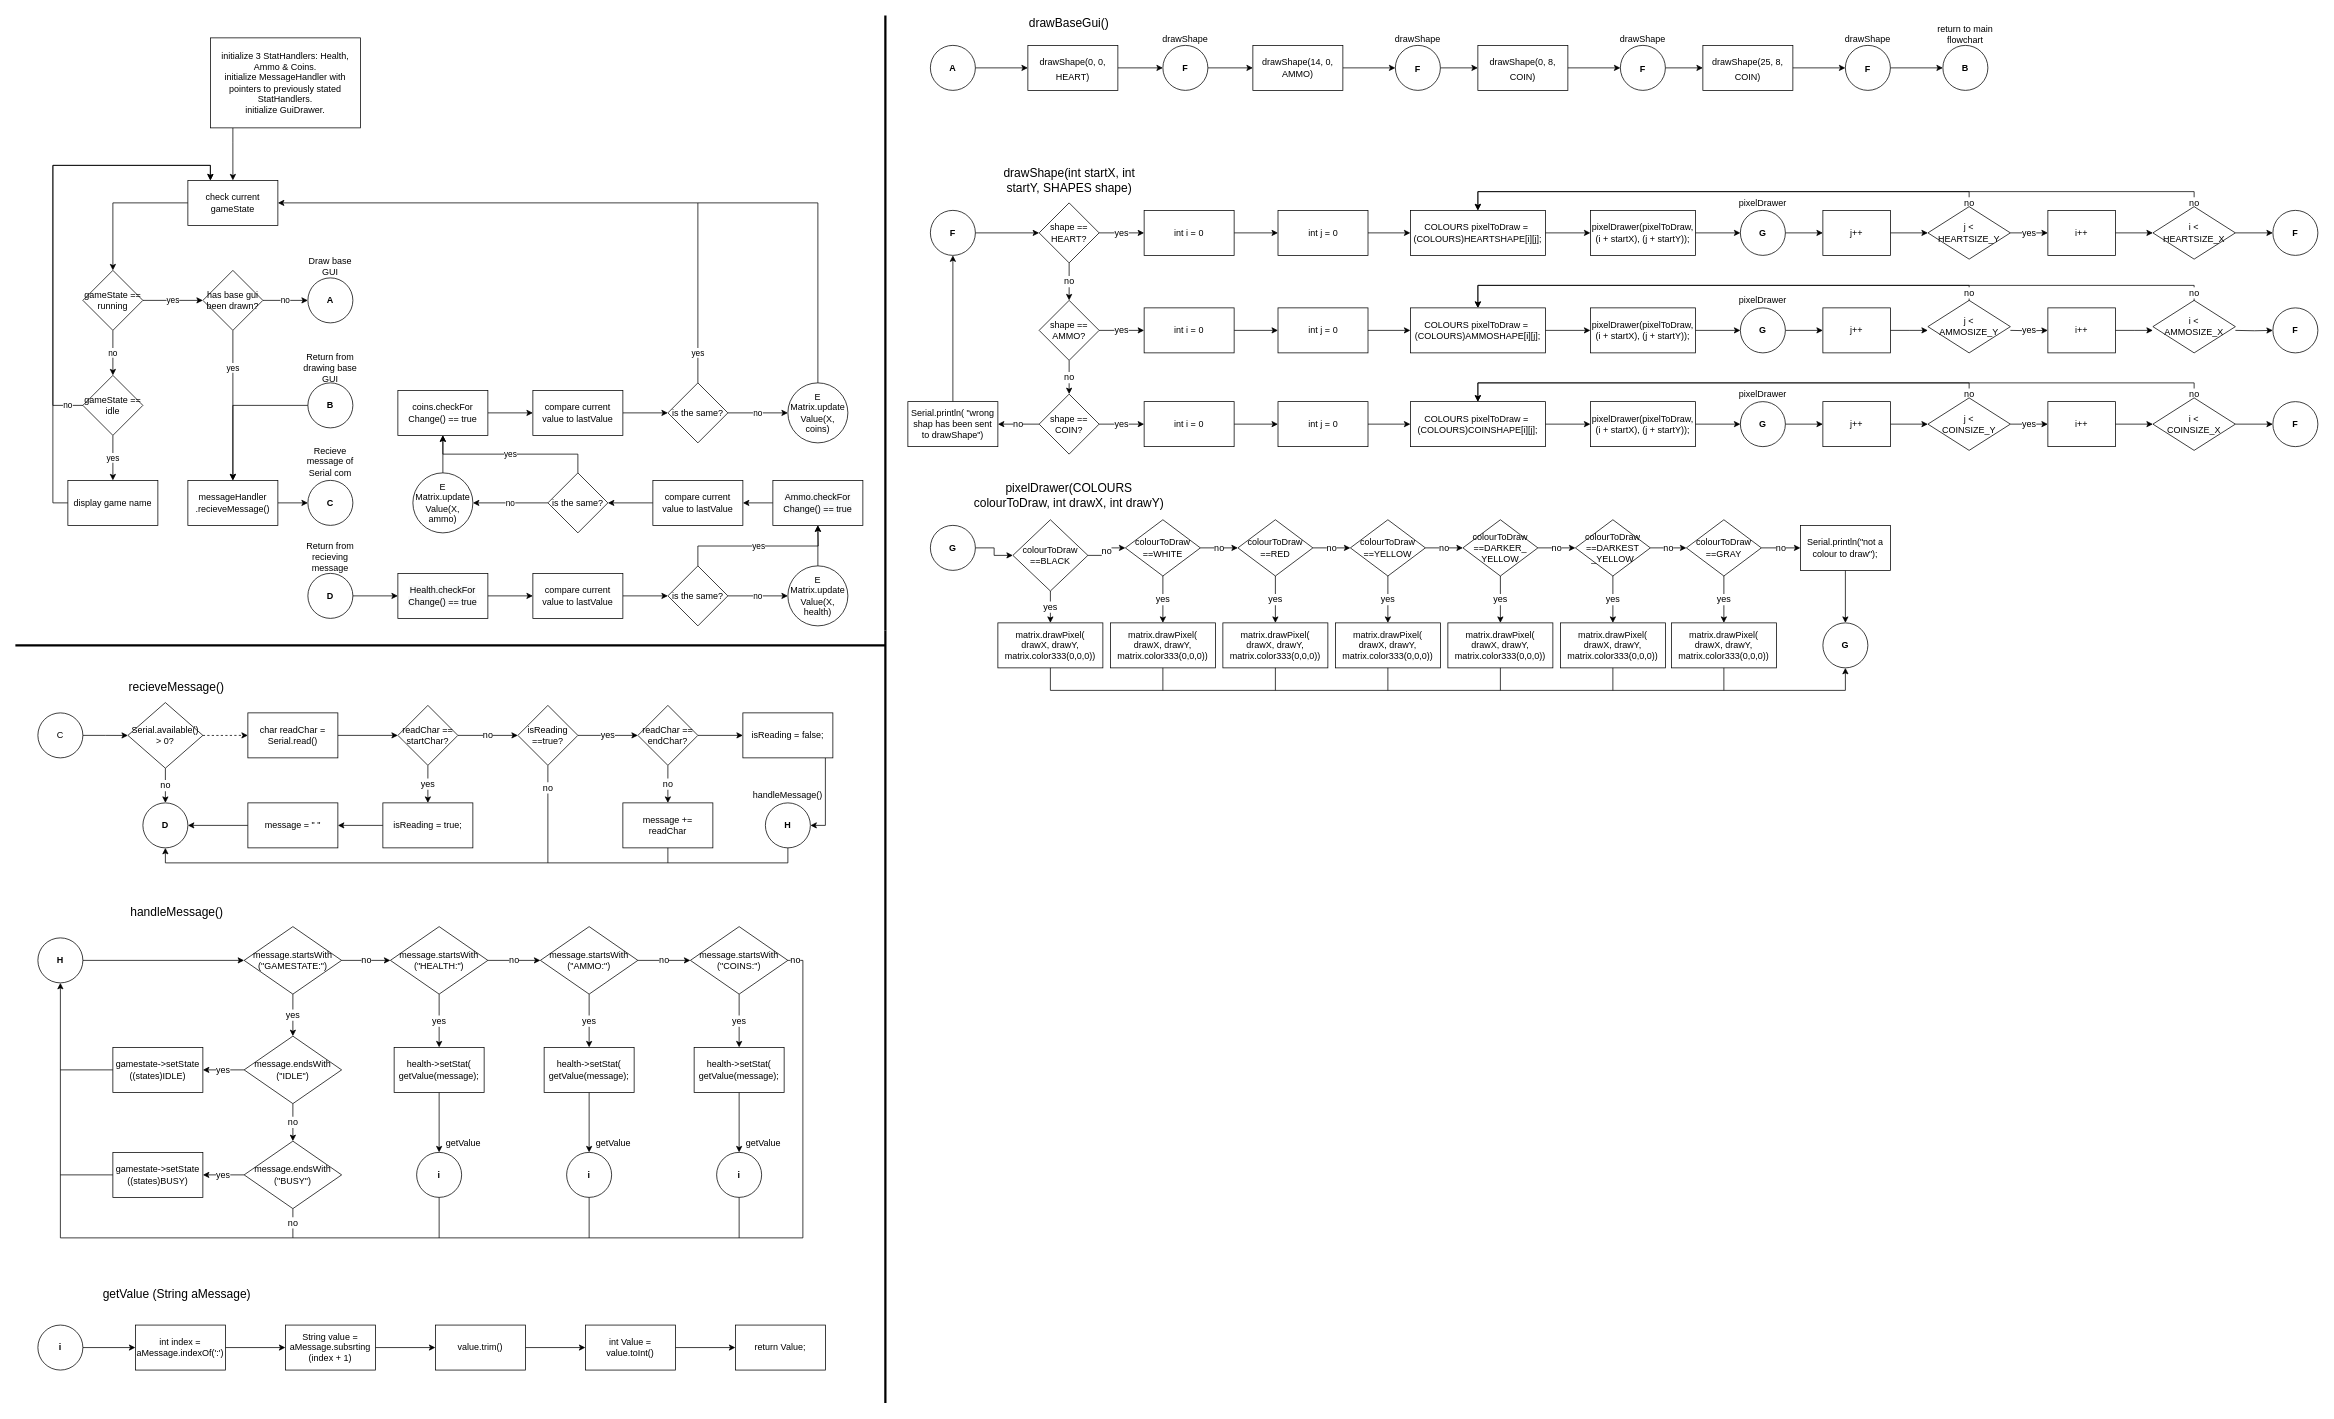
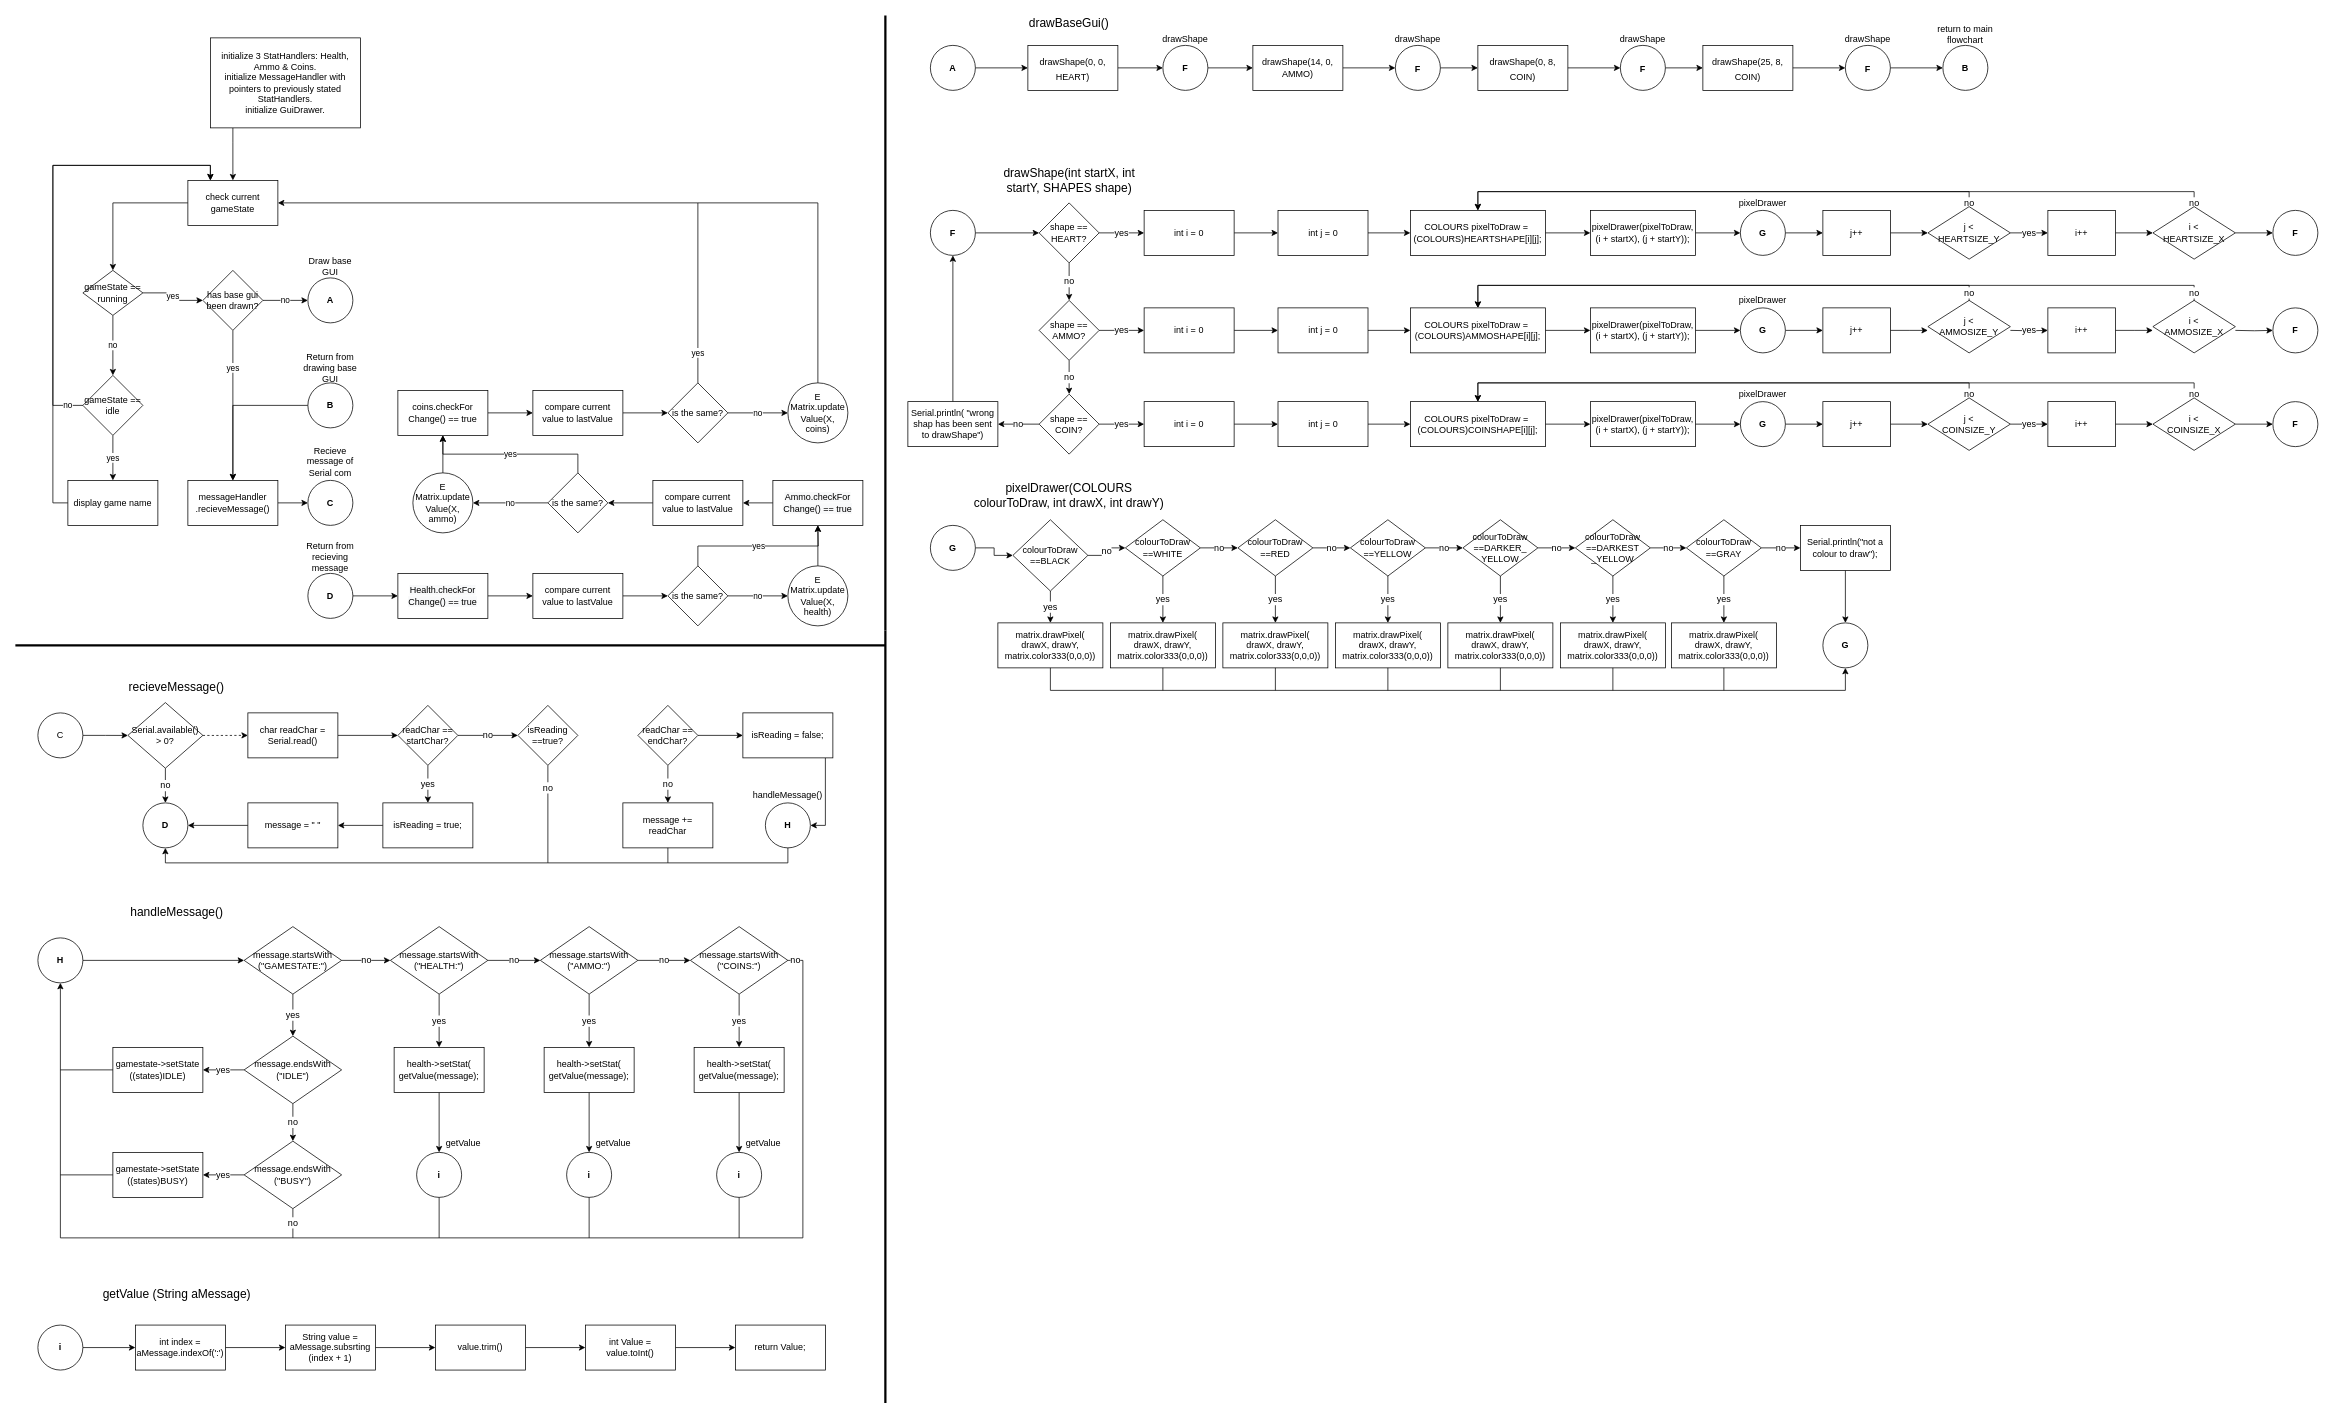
node "gameState == running": size 60x60 -> 60x45
edge "isReading ==true?" -> "readChar == endChar?": removed, label "yes"
